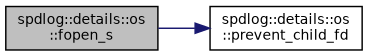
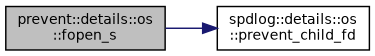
node "spdlog::details::os ::fopen_s": label "spdlog::details::os ::fopen_s" -> "prevent::details::os ::fopen_s"
